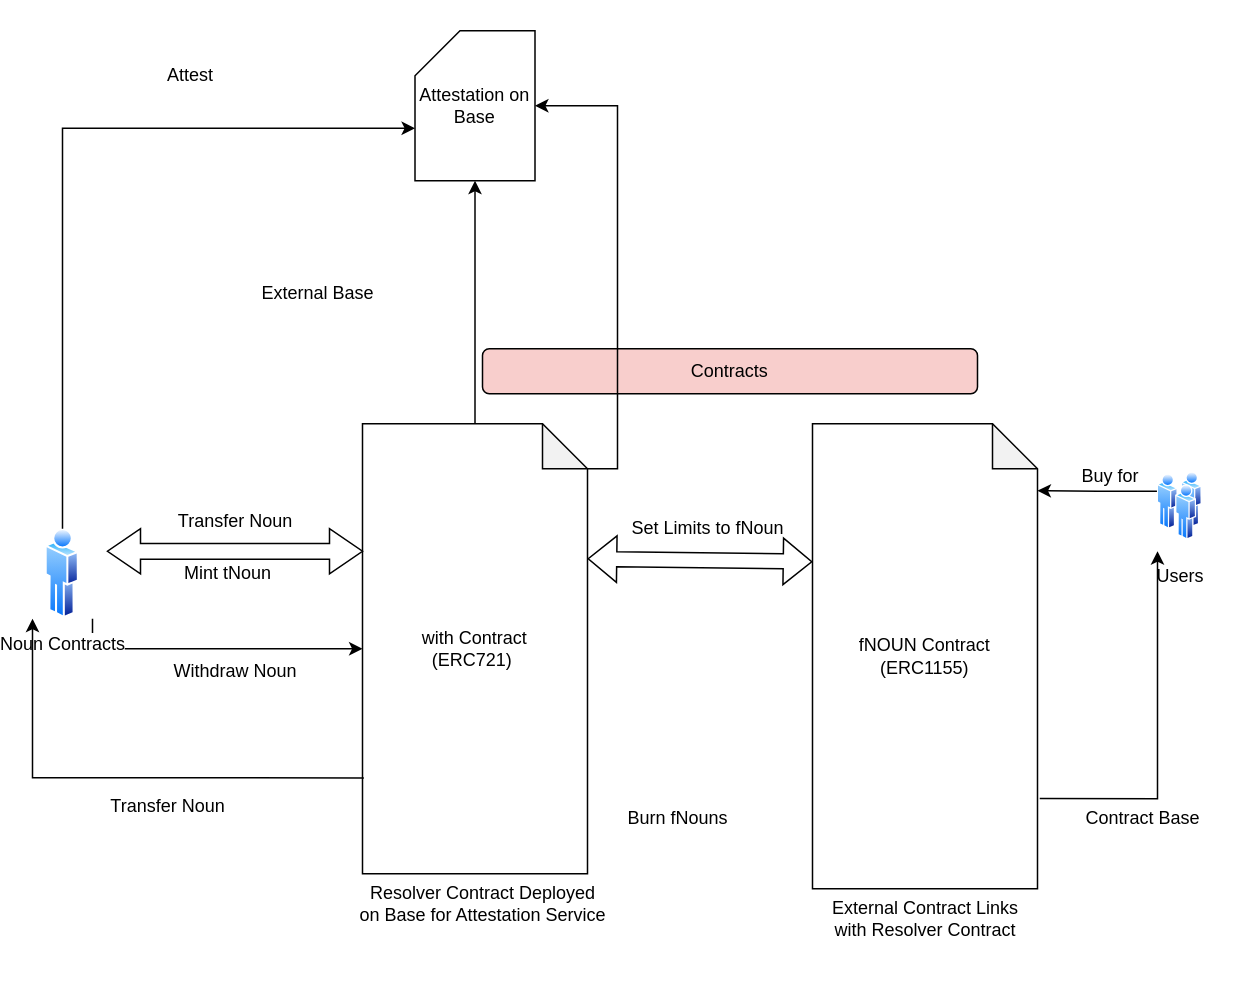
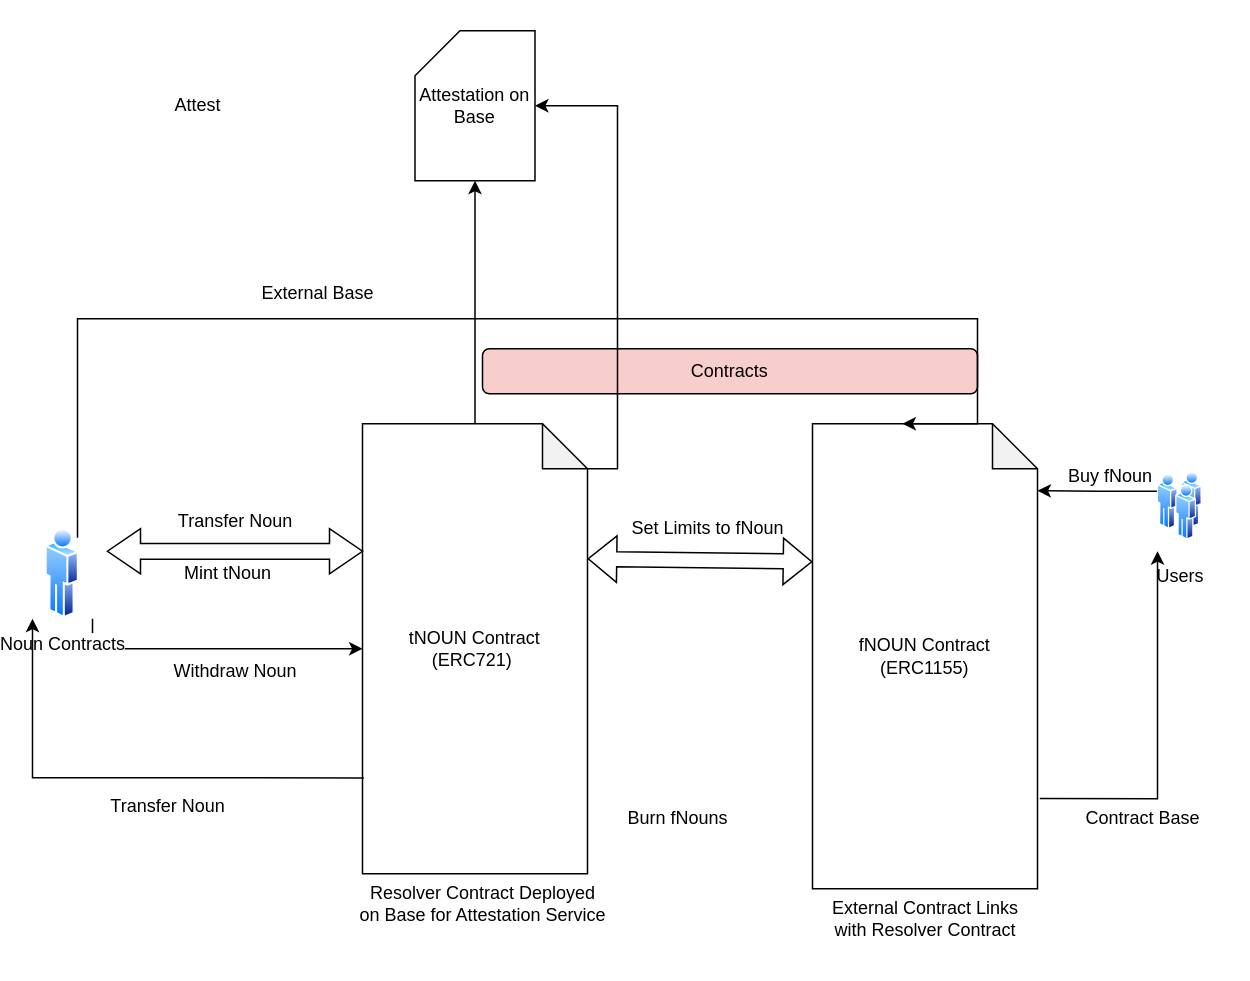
node "Attest": moved (190, 76) -> (197, 106)
edge "Noun Contracts" -> "Attestation on Base": removed
edge "Noun Contracts" -> "fNOUN Contract (ERC1155)": added
node "Buy for": label "Buy for" -> "Buy fNoun"
node "with Contract (ERC721)": label "with Contract (ERC721)" -> "tNOUN Contract (ERC721)"
